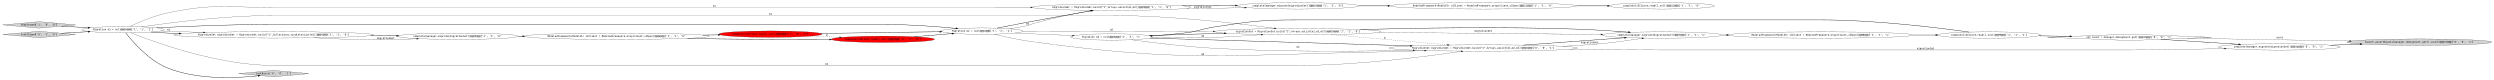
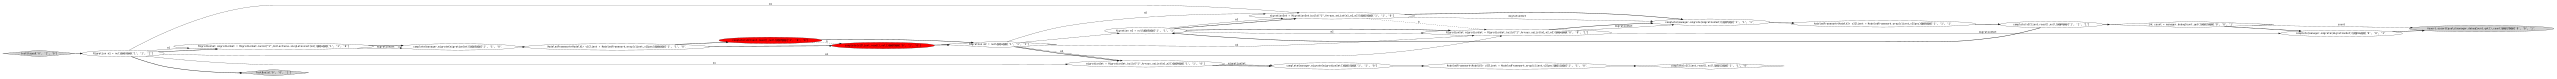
node "complete(v2Client.read(),null)@@@12@@@['1', '1', '0']": shape ellipse -> diamond
edge "Migration m1 = null@@@3@@@['1', '1', '1']" -> "Migration m2 = null@@@4@@@['1', '1', '1']": removed
node "testStaged['1', '0', '0']": removed
node "Migration m2 = null@@@4@@@['1', '1', '1']": shape ellipse -> diamond
